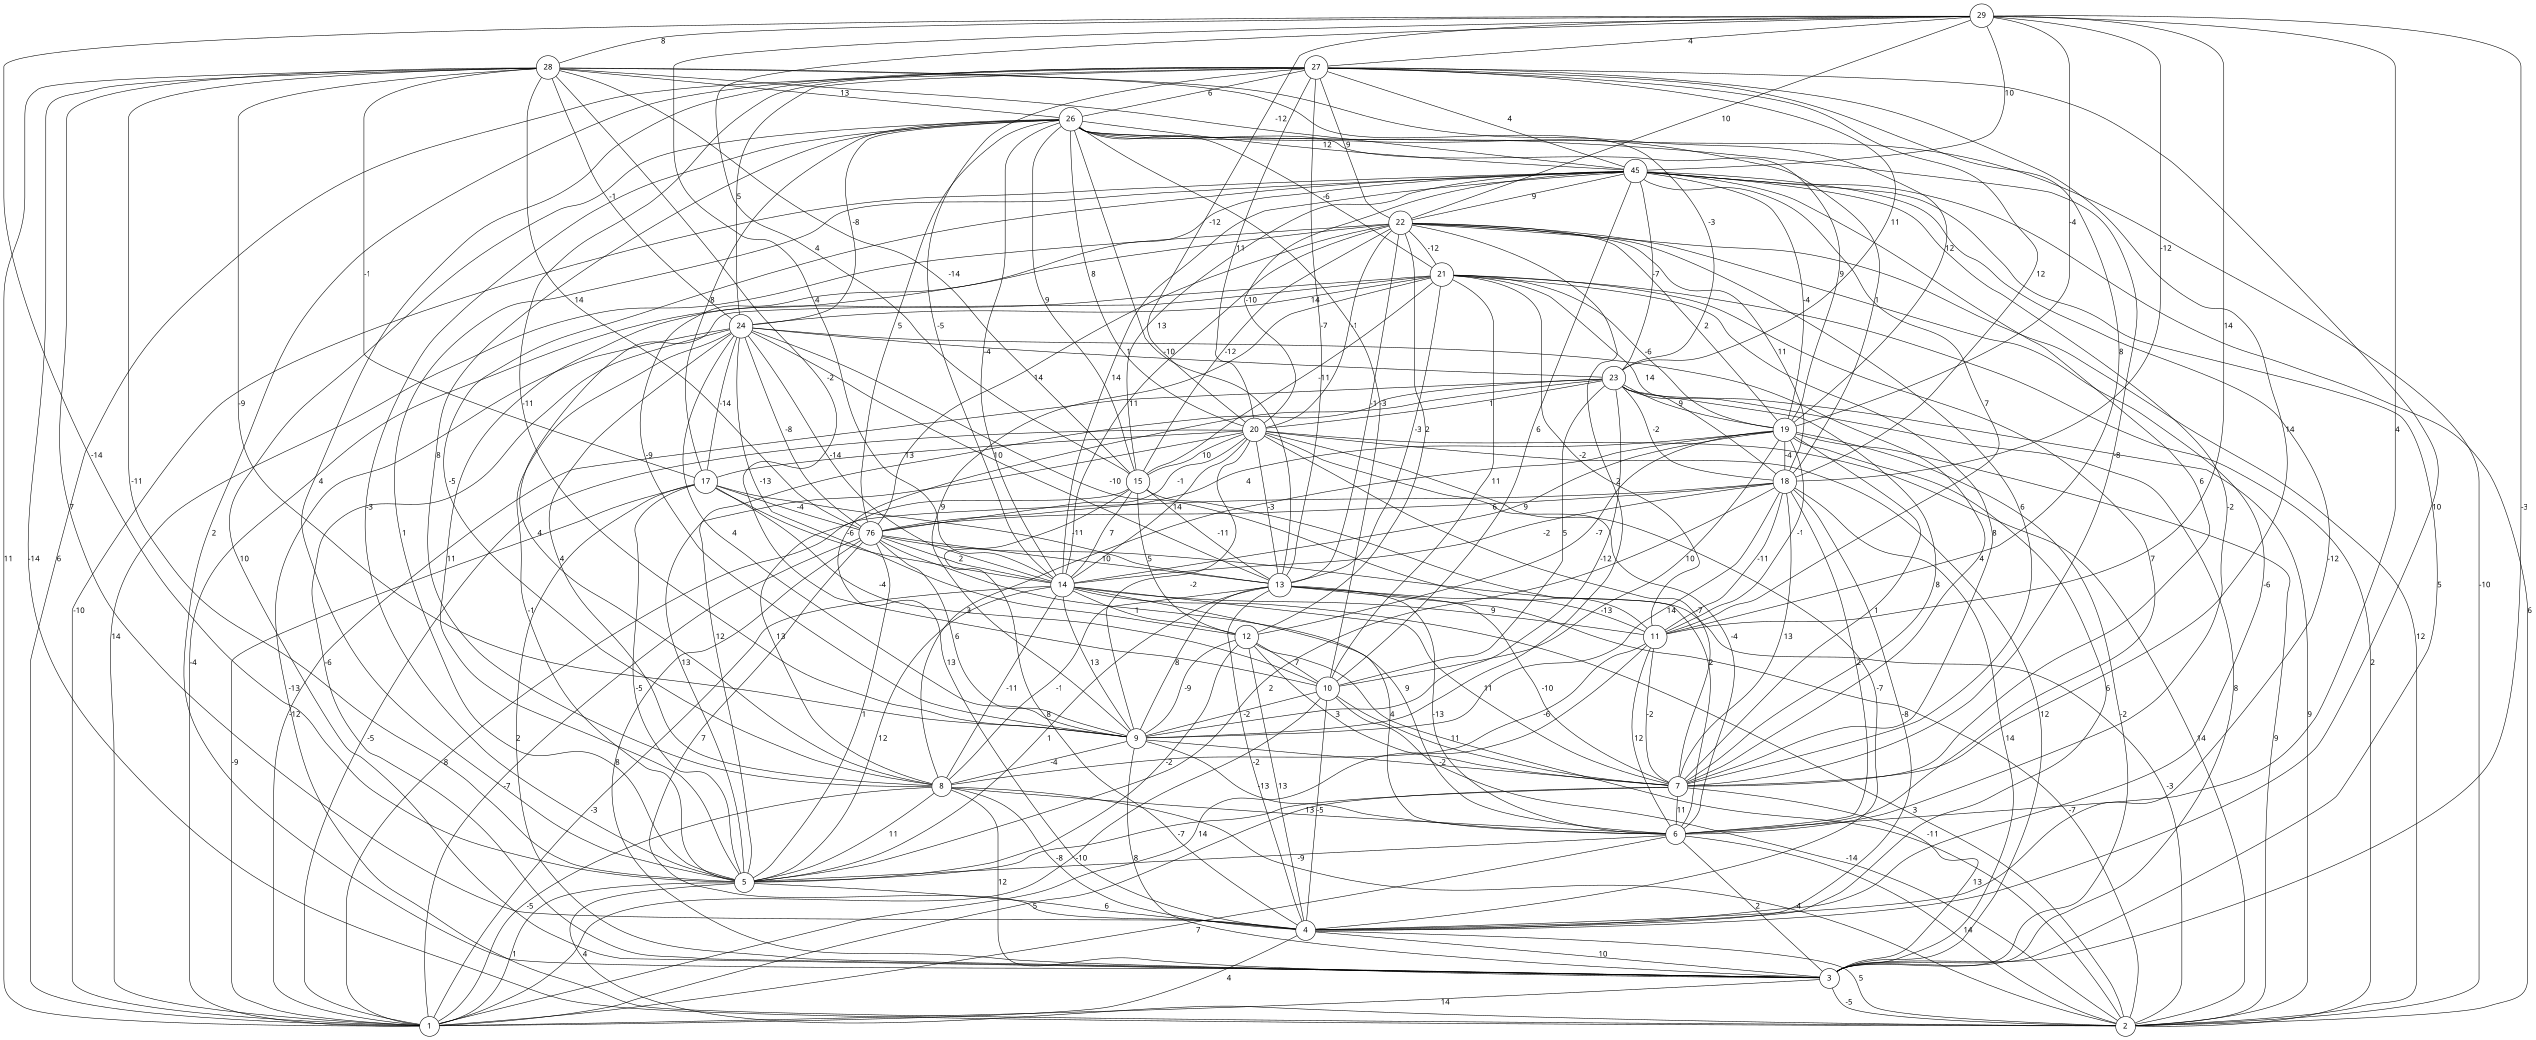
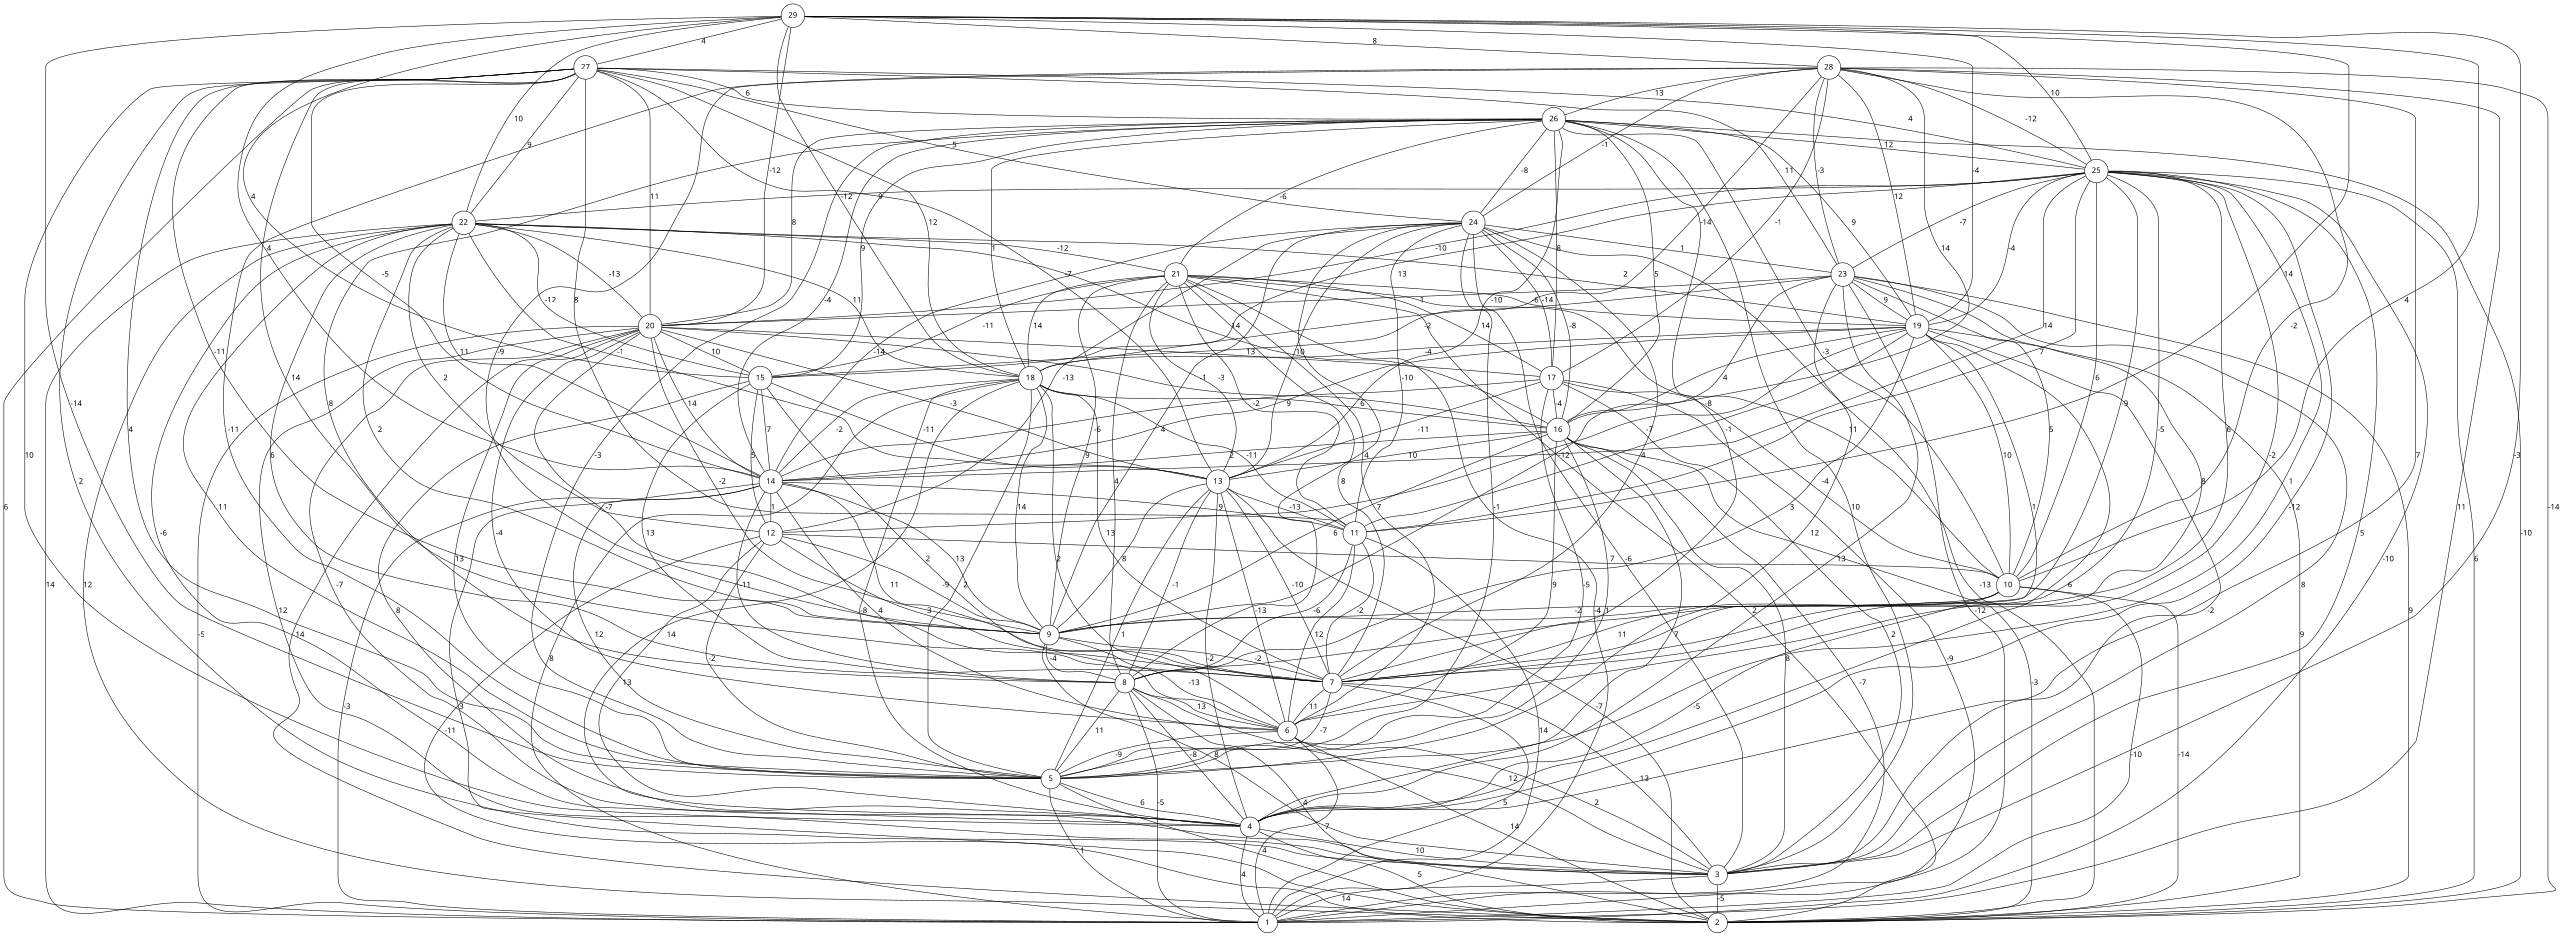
node "45": label "45" -> "25"
edge "21" -- "24": now "21" -- "17"
edge "22" -- "20": label "-1" -> "-13"
edge "29" -- "6": now "29" -- "10"
node "76": label "76" -> "16"
